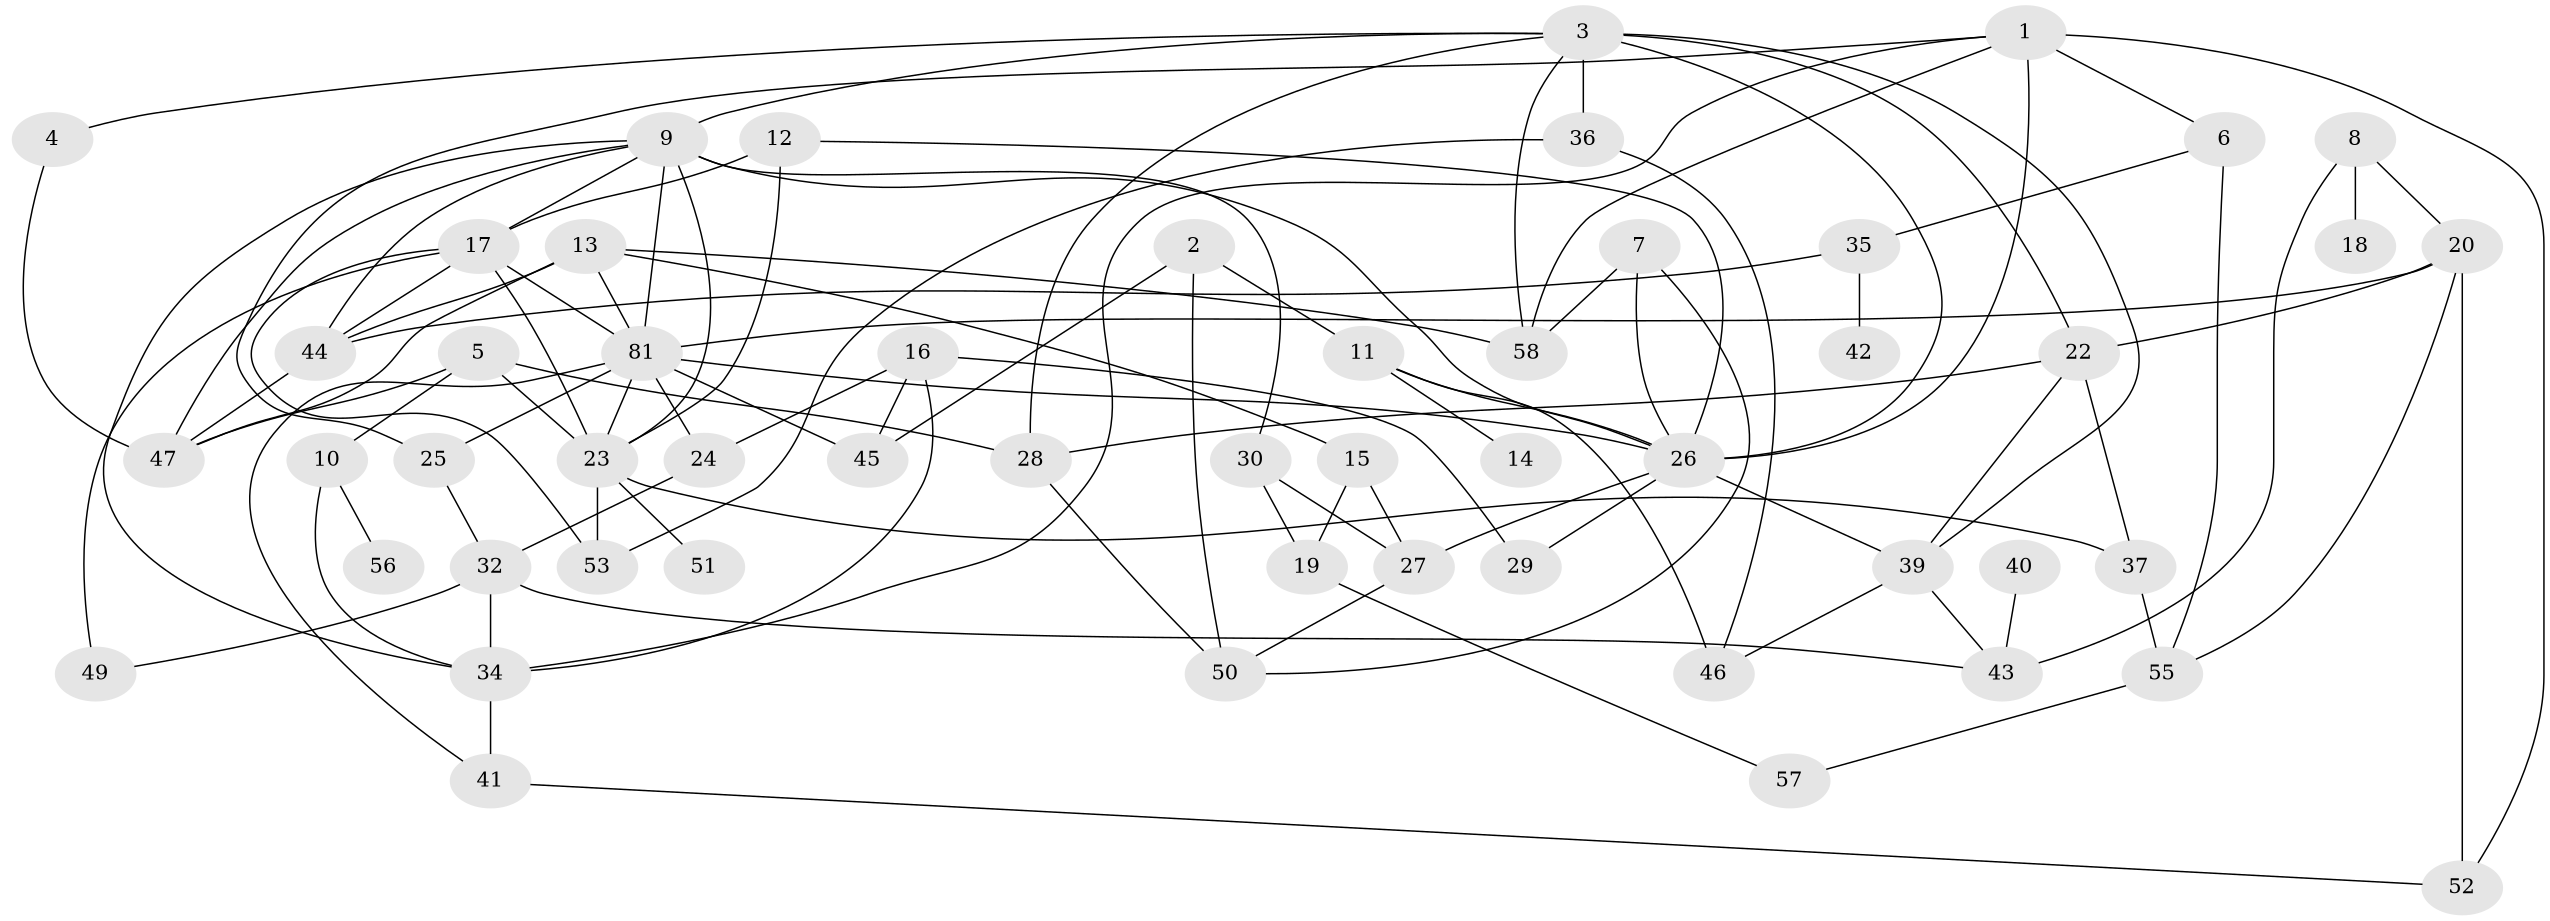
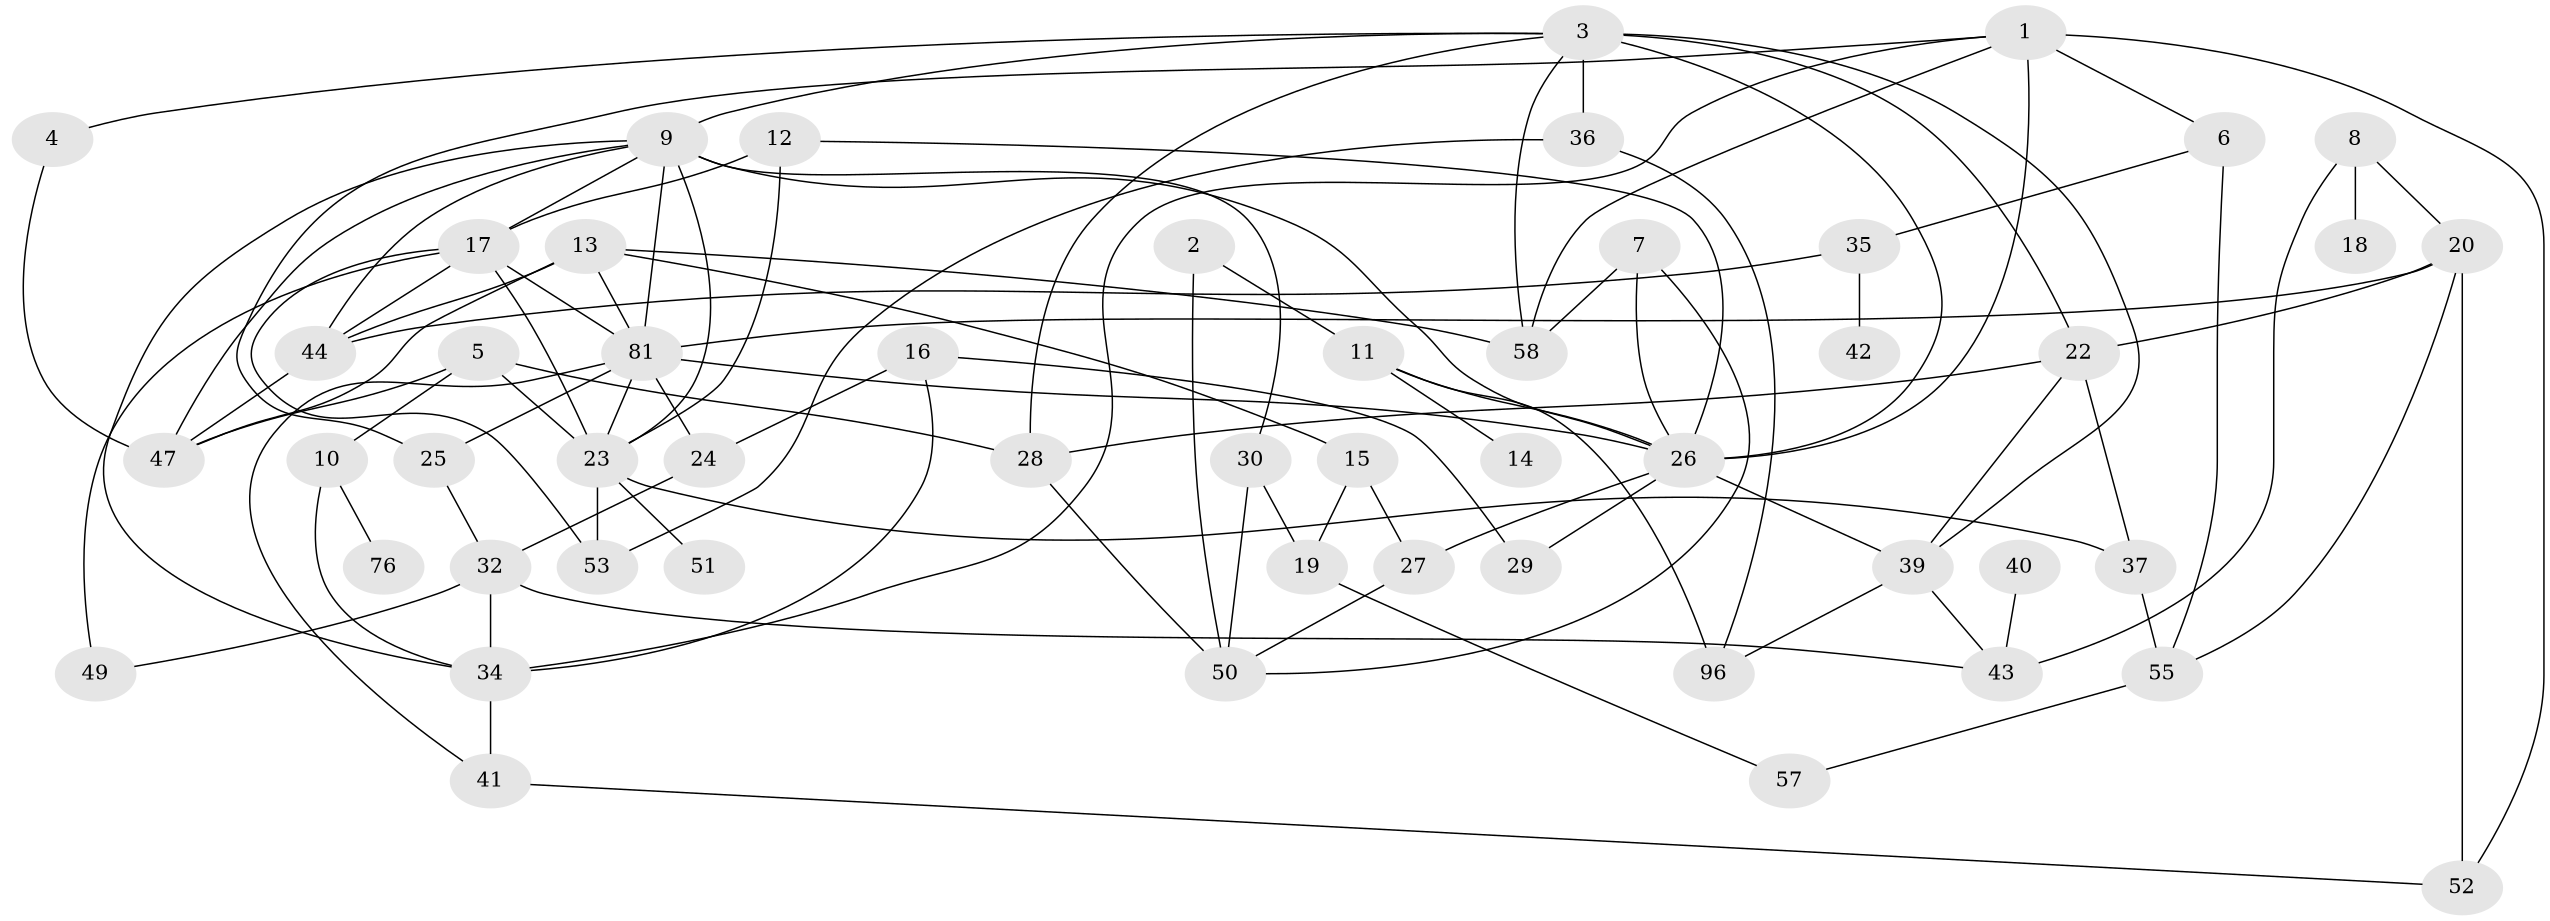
node "45": removed
edge "30" -- "27": now "30" -- "50"
node "56": label "56" -> "76"
node "46": label "46" -> "96"
